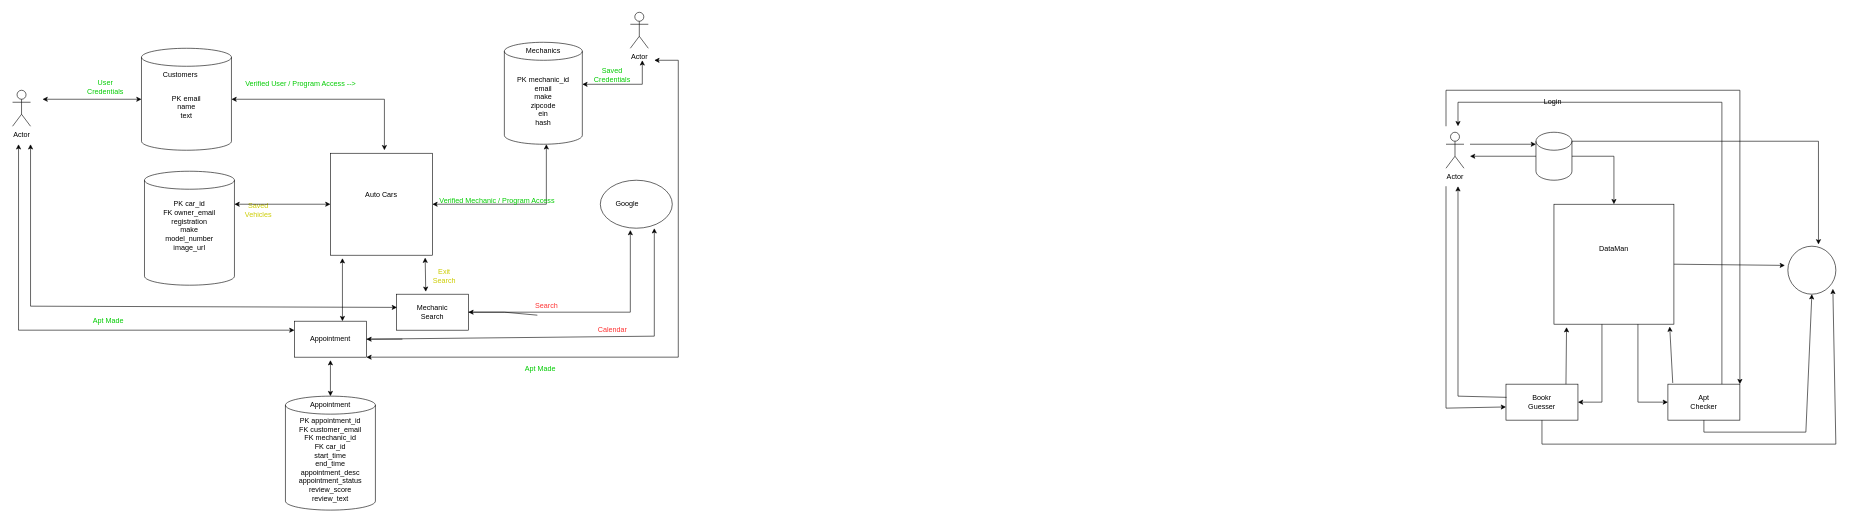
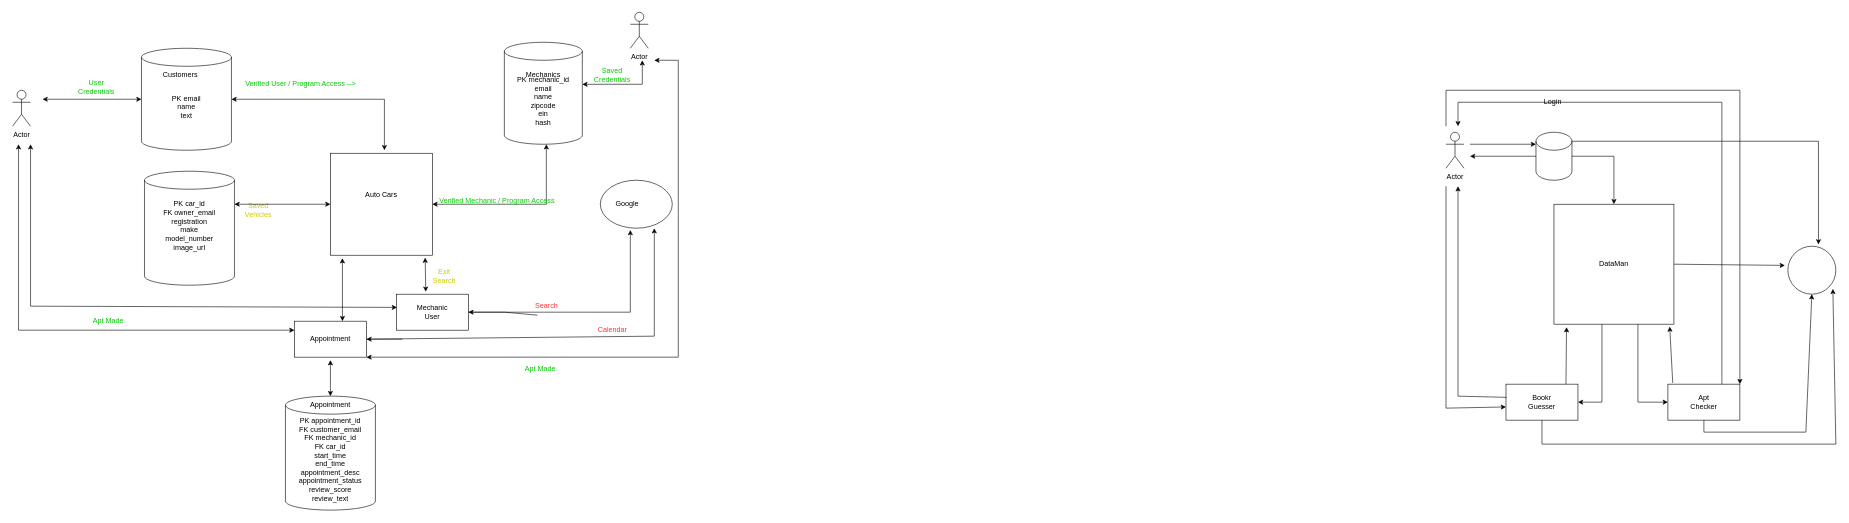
node "Mechanics": moved (543, 51) -> (543, 75)
node "User Credentials": moved (105, 87) -> (96, 87)
node "PK mechanic_id email make zipcode ein hash": label "PK mechanic_id email make zipcode ein hash" -> "PK mechanic_id email name zipcode ein hash"
node "DataMan": moved (1614, 249) -> (1614, 264)
node "Mechanic Search": label "Mechanic Search" -> "Mechanic User"
